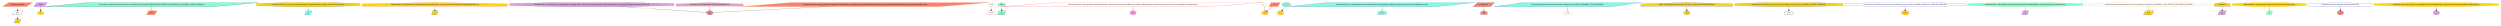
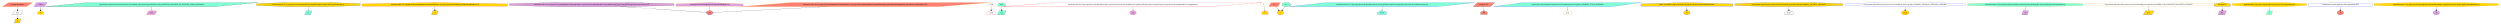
edge "i2 + 1" -> "i2": now "i2 + 1" -> "i1"
node "$r10": fillcolor salmon -> plum
